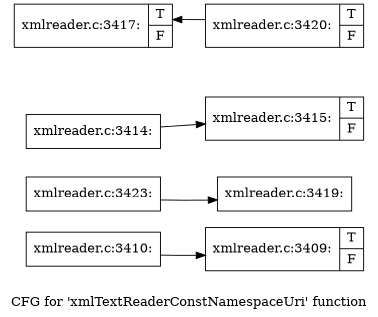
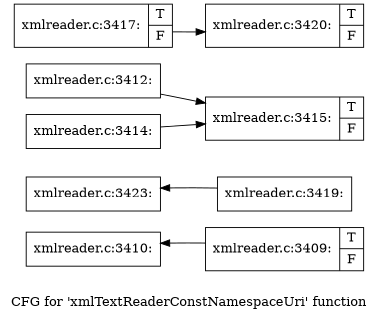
edge "xmlreader.c:3420:" -> "xmlreader.c:3417:": reversed
node "xmlreader.c:3412:": added
edge "xmlreader.c:3423:" -> "xmlreader.c:3419:": reversed
edge "xmlreader.c:3410:" -> "xmlreader.c:3409:": reversed
